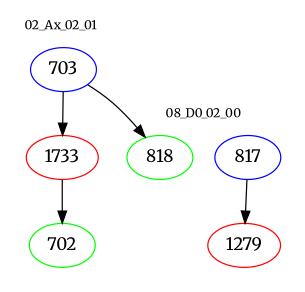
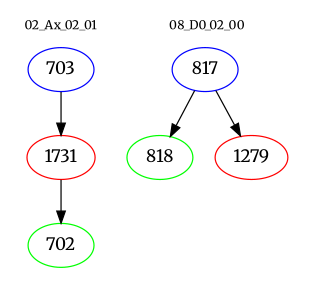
edge "703" -> "818": now "817" -> "818"
node "1733": label "1733" -> "1731"
